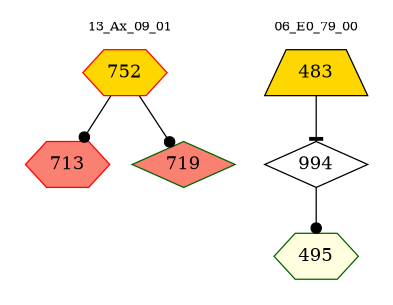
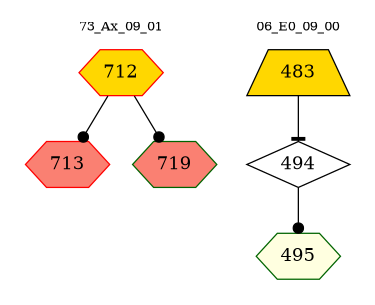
cluster "13_Ax_09_01": label "13_Ax_09_01" -> "73_Ax_09_01"
cluster "06_E0_79_00": label "06_E0_79_00" -> "06_E0_09_00"
node "752": label "752" -> "712"
node "719": shape diamond -> hexagon
node "994": label "994" -> "494"
